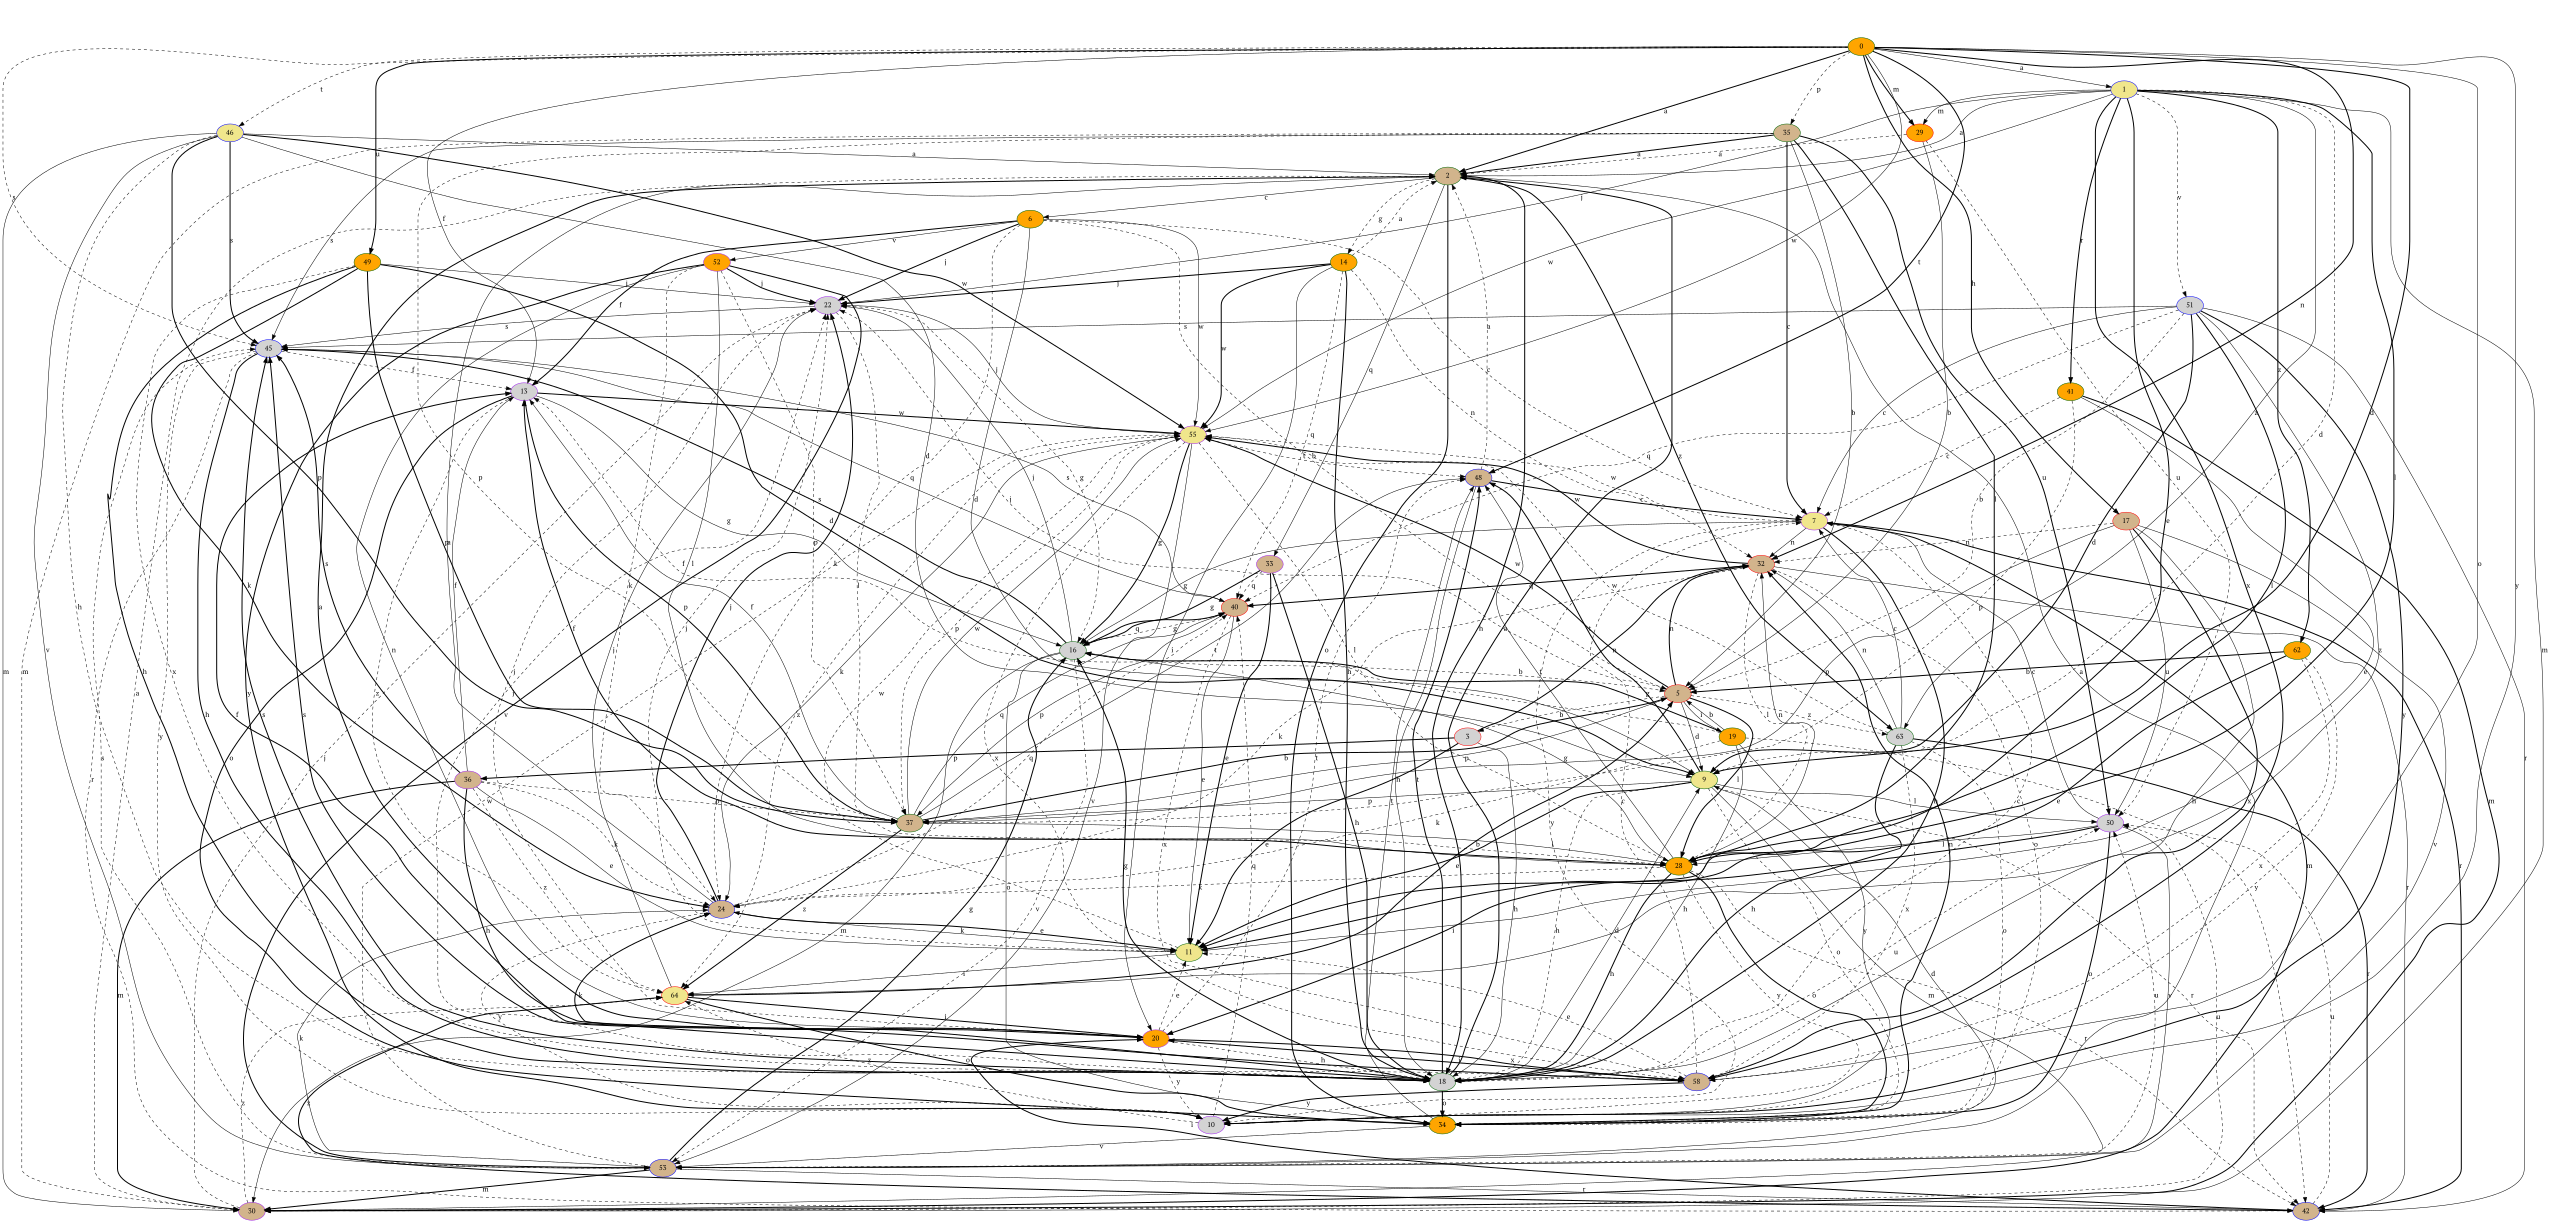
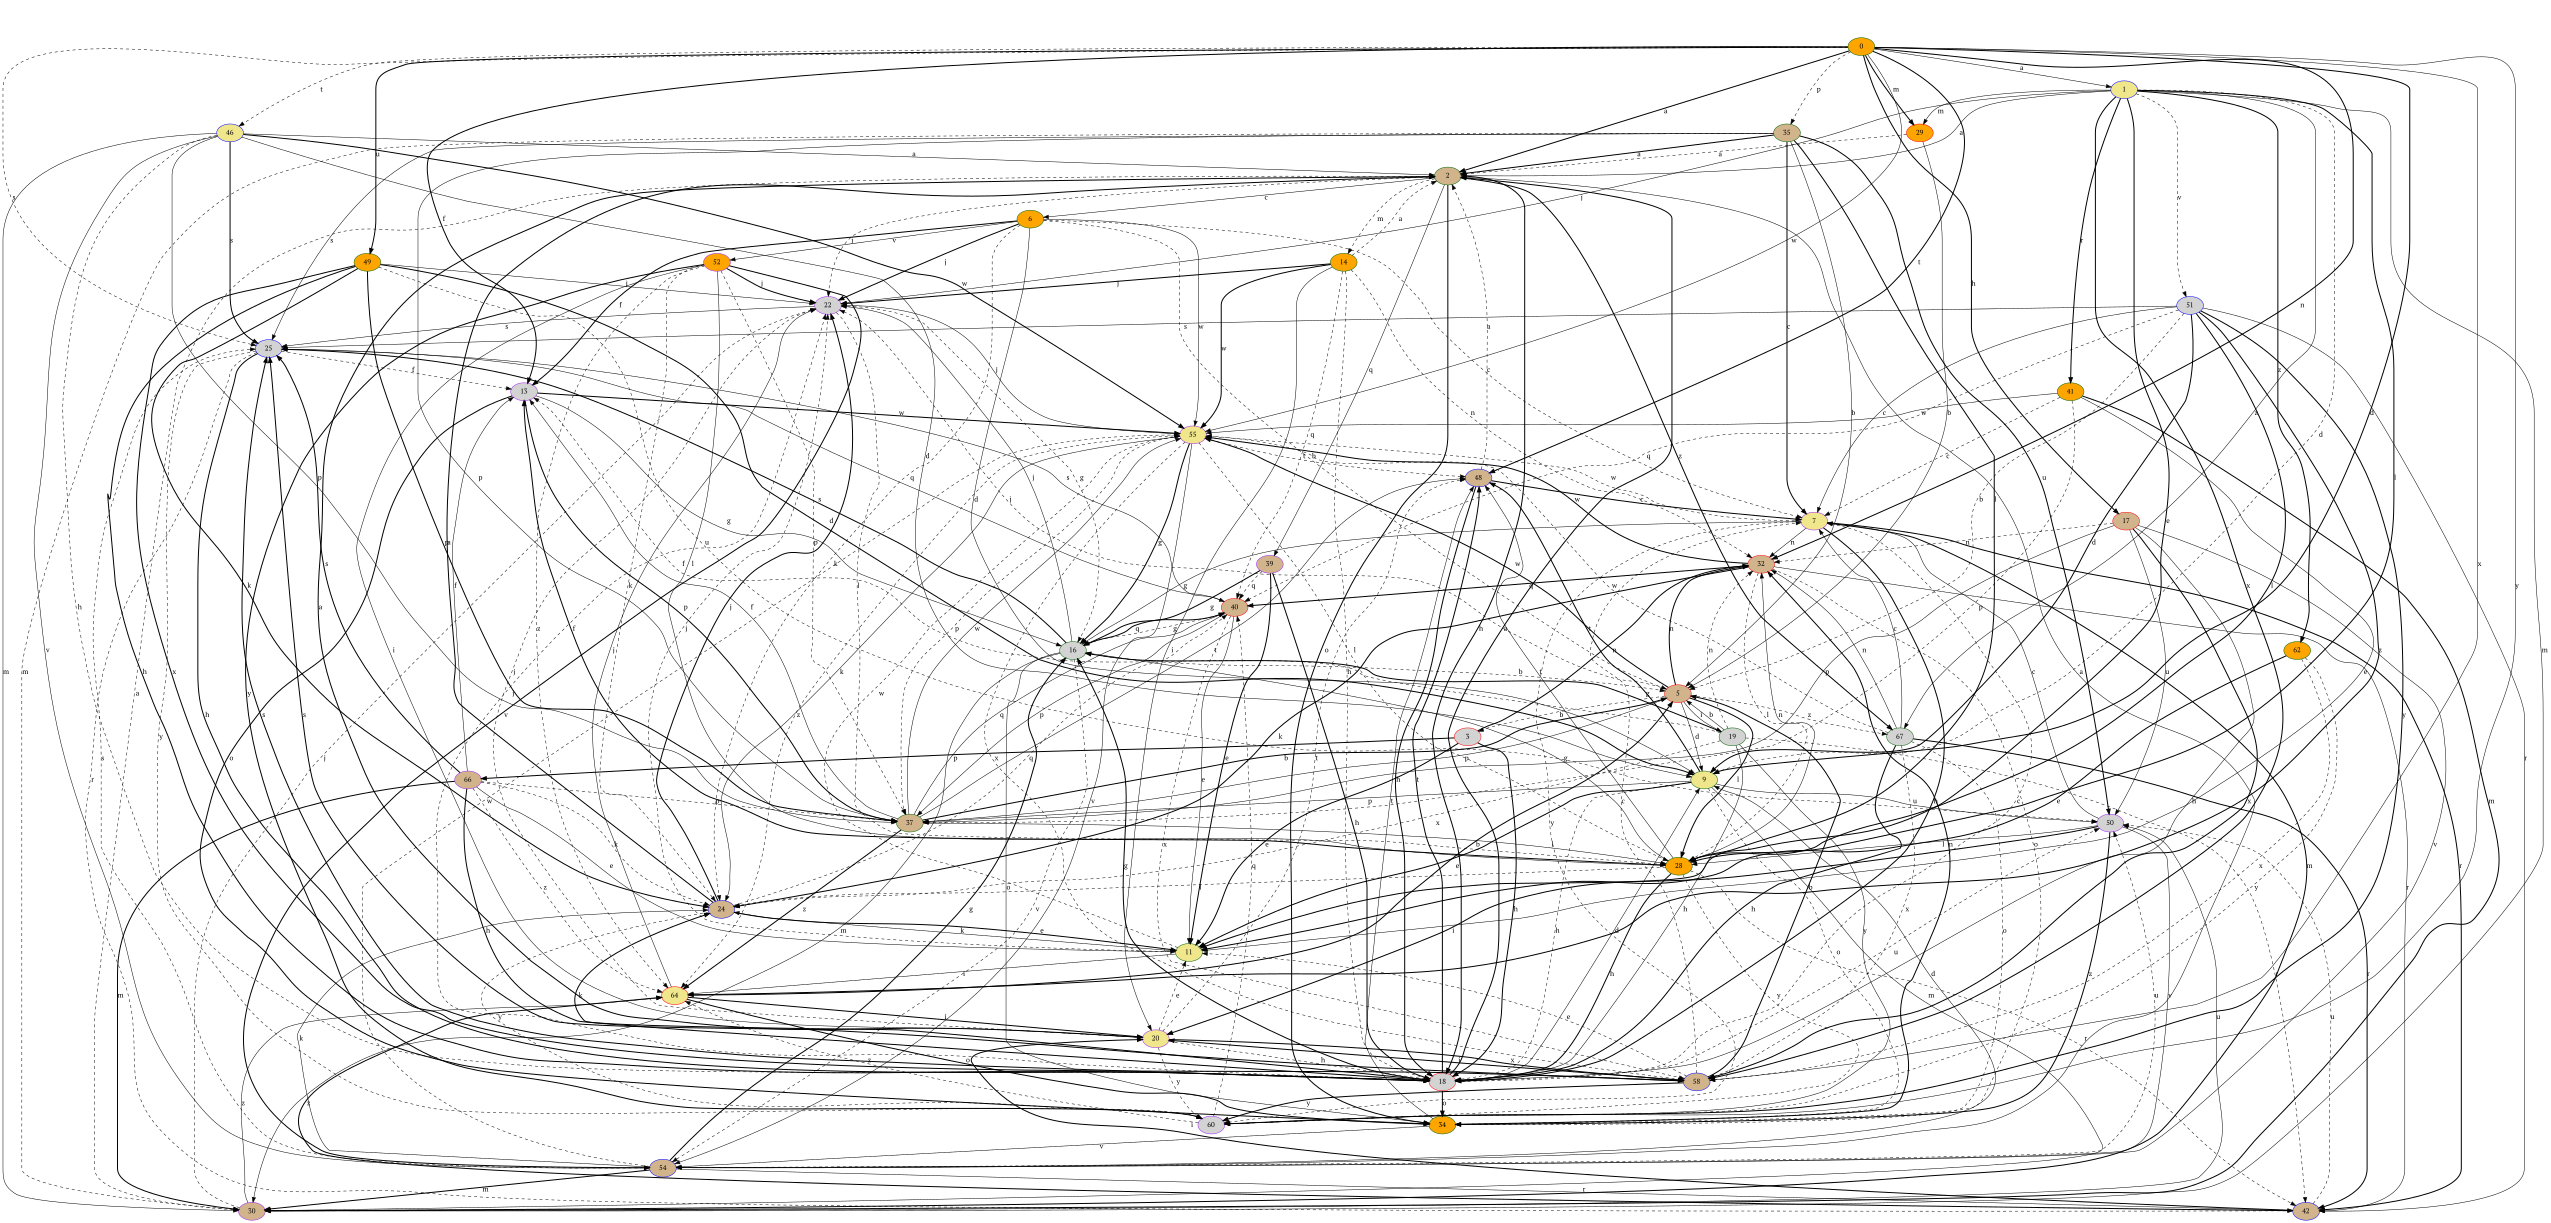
edge "0" -> "13": style solid -> bold
edge "35" -> "37": style dashed -> solid
edge "2" -> "22": added, label "j"
edge "2" -> "14": label "g" -> "m"
edge "1" -> "55": now "41" -> "55"
edge "24" -> "2": style solid -> bold
node "45": label "45" -> "25"
edge "29" -> "50": now "49" -> "50"
node "33": label "33" -> "39"
edge "0" -> "58": label "o" -> "x"
edge "46" -> "37": style bold -> solid
edge "19" -> "32": added, label "n"
edge "52" -> "20": label "n" -> "i"
edge "62" -> "5": now "58" -> "5"
edge "14" -> "18": style bold -> dashed
node "19": fillcolor orange -> lightgrey
node "63": label "63" -> "67"
edge "13" -> "64": now "52" -> "64"
edge "48" -> "18": style solid -> bold
edge "32" -> "24": style dashed -> bold
node "36": label "36" -> "66"
edge "9" -> "50": label "l" -> "u"
edge "19" -> "24": label "k" -> "x"
edge "20" -> "13": removed, label "f"
edge "28" -> "24": label "k" -> "l"
edge "51" -> "64": style solid -> bold
edge "3" -> "18": style solid -> bold
edge "9" -> "42": removed, label "r"
edge "50" -> "34": label "o" -> "z"
edge "30" -> "64": style dashed -> solid
node "20": fillcolor orange -> khaki
edge "49" -> "58": style dashed -> bold
node "18": color darkgreen -> red
edge "28" -> "34": removed, label "o"
node "10": label "10" -> "60"
node "53": label "53" -> "54"
edge "30" -> "50": style dashed -> solid
